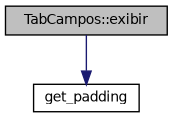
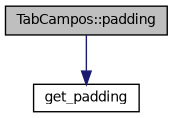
node "TabCampos::exibir": label "TabCampos::exibir" -> "TabCampos::padding"
